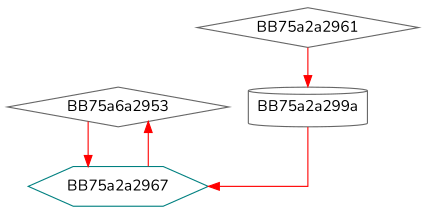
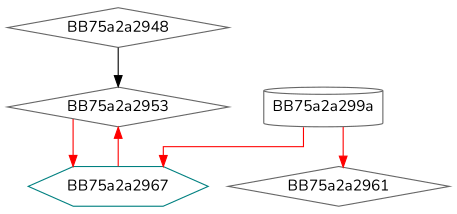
node "BB75a2a2948": added
edge "BB75a2a2961" -> "BB75a2a299a": reversed
node "BB75a6a2953": label "BB75a6a2953" -> "BB75a2a2953"
